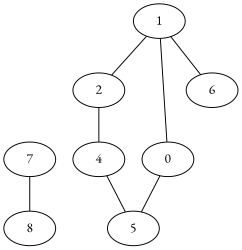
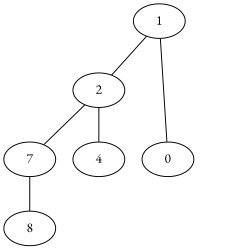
node "6": removed
edge "2" -- "7": added
node "5": removed
